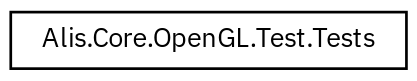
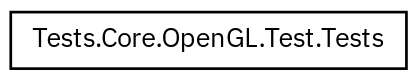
node "Alis.Core.OpenGL.Test.Tests": label "Alis.Core.OpenGL.Test.Tests" -> "Tests.Core.OpenGL.Test.Tests"
